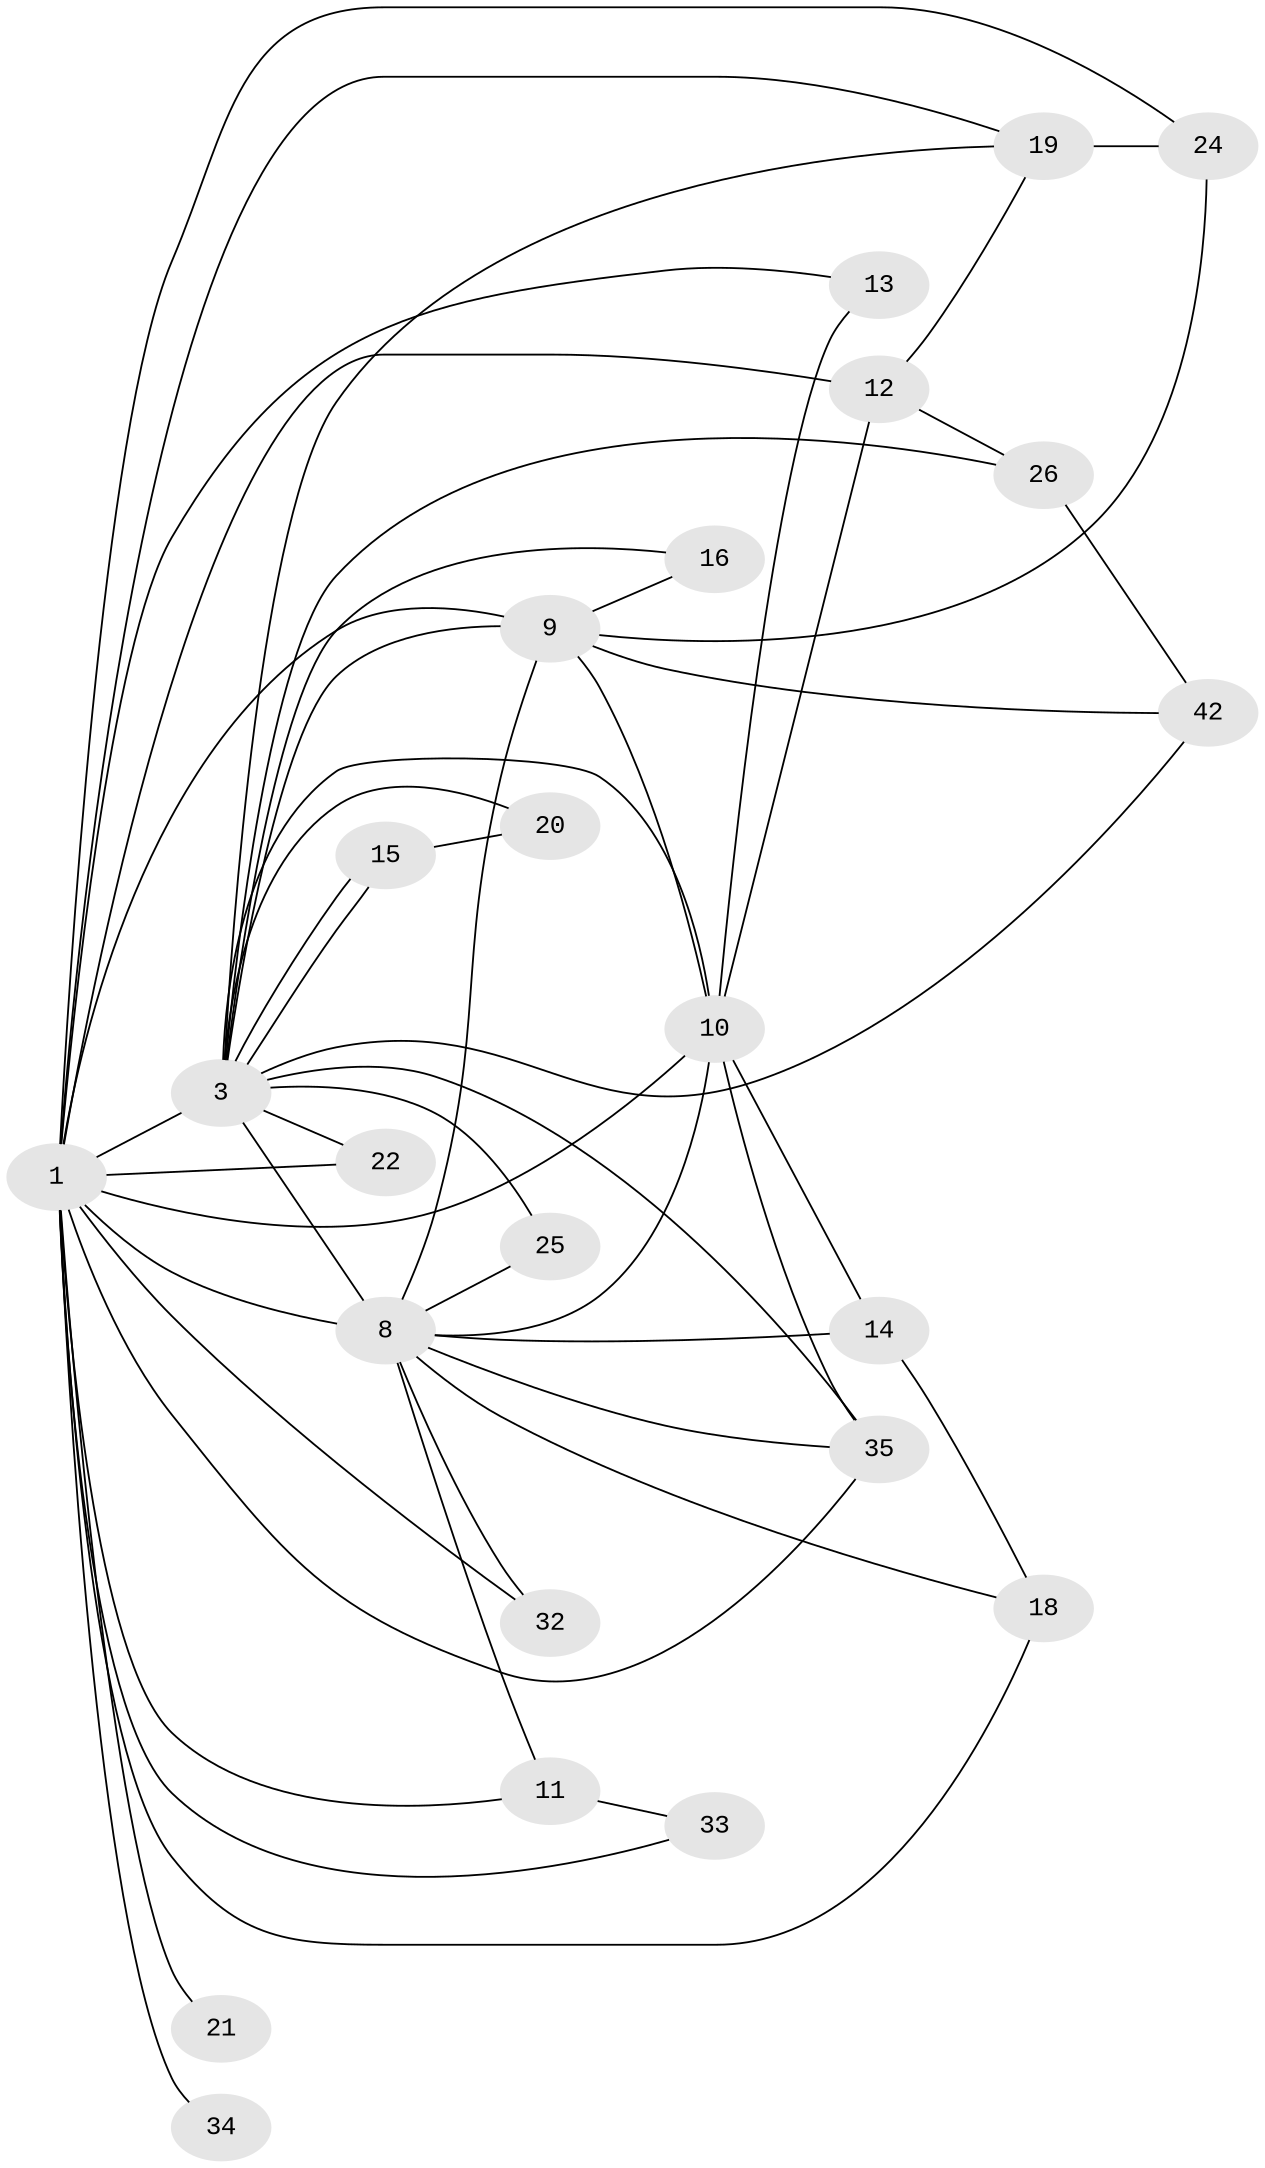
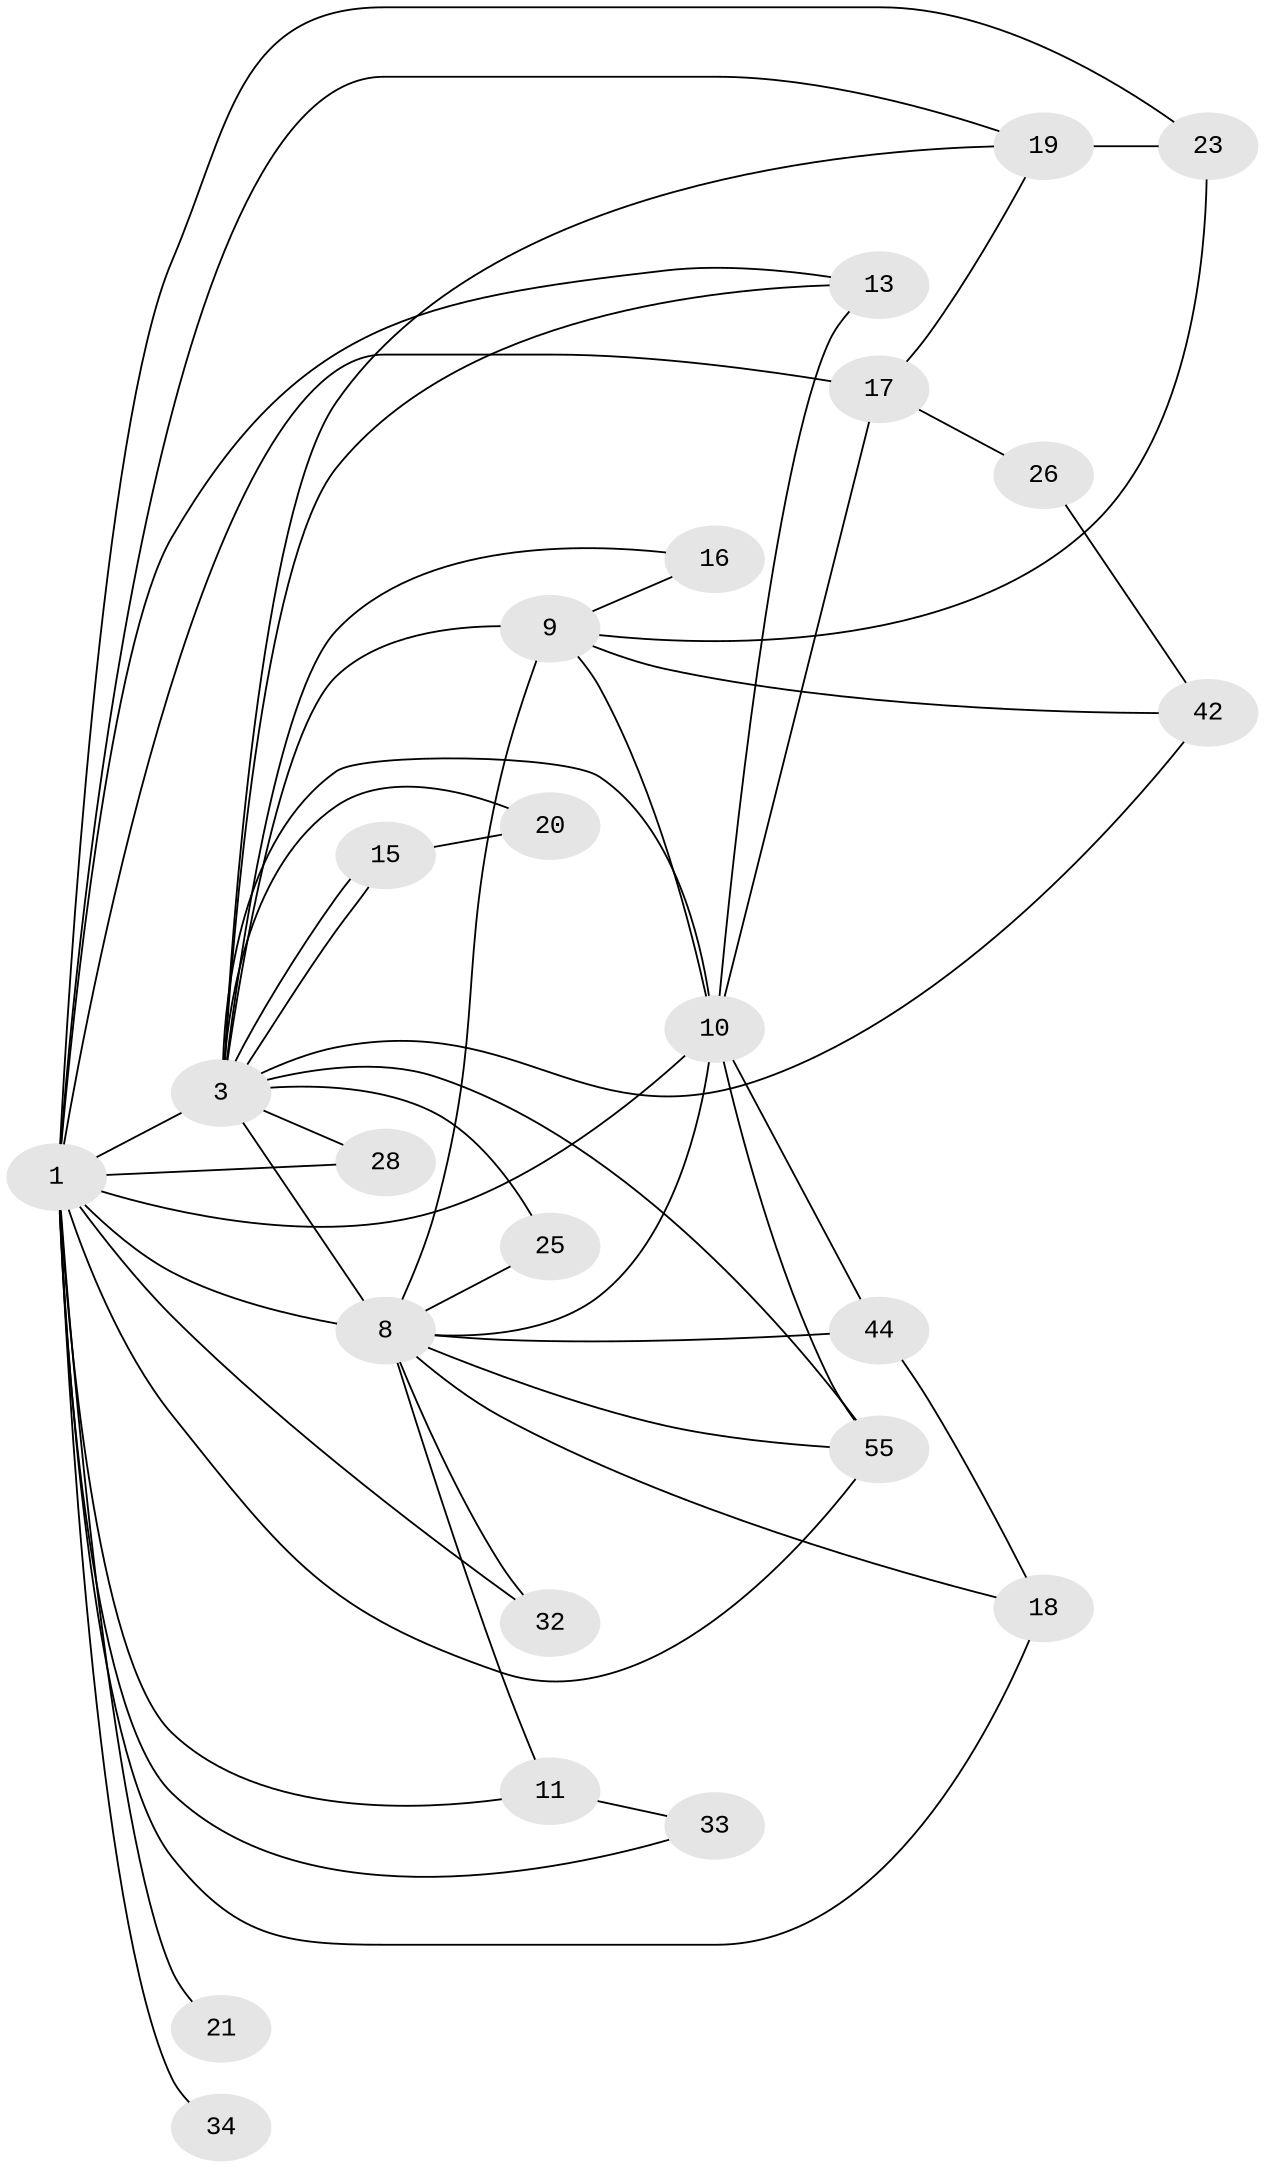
node "24": label "24" -> "23"
node "12": label "12" -> "17"
edge "26" -- "3": now "13" -- "3"
edge "9" -- "1": removed
node "22": label "22" -> "28"
node "14": label "14" -> "44"
node "35": label "35" -> "55"
